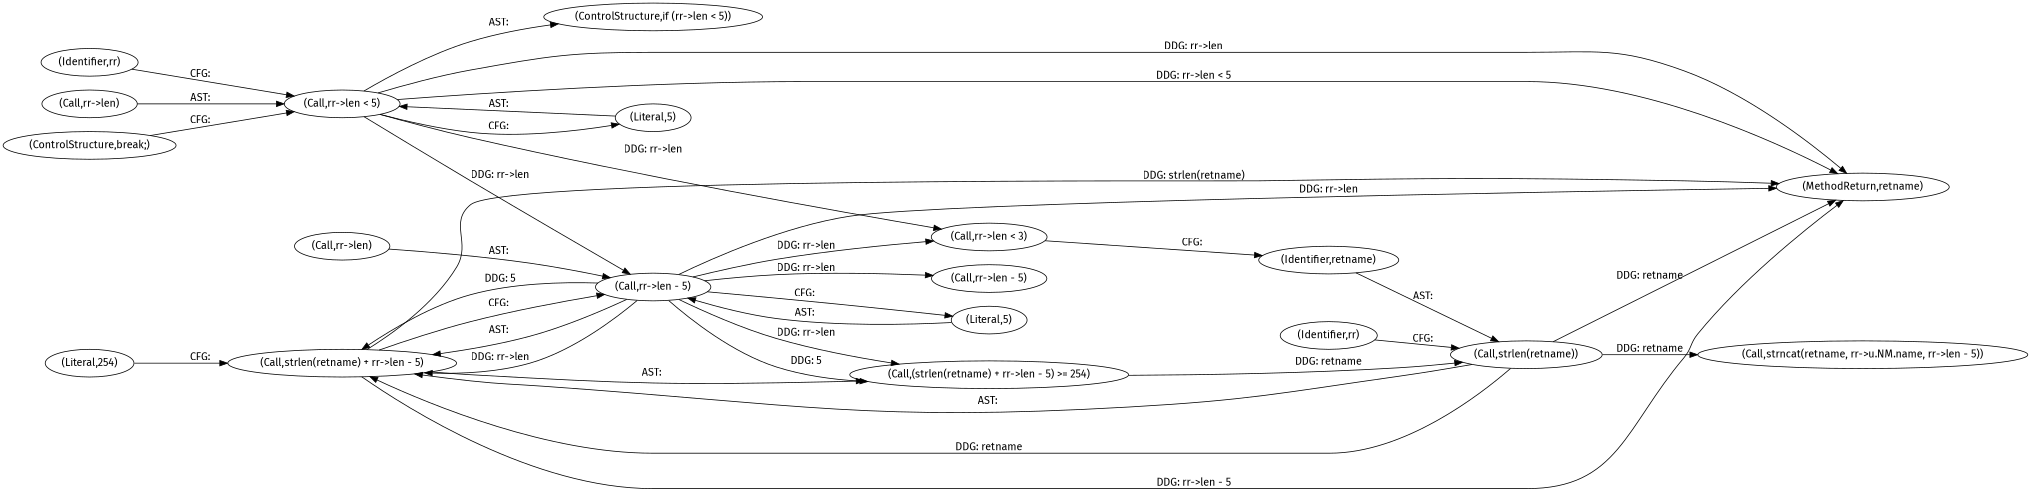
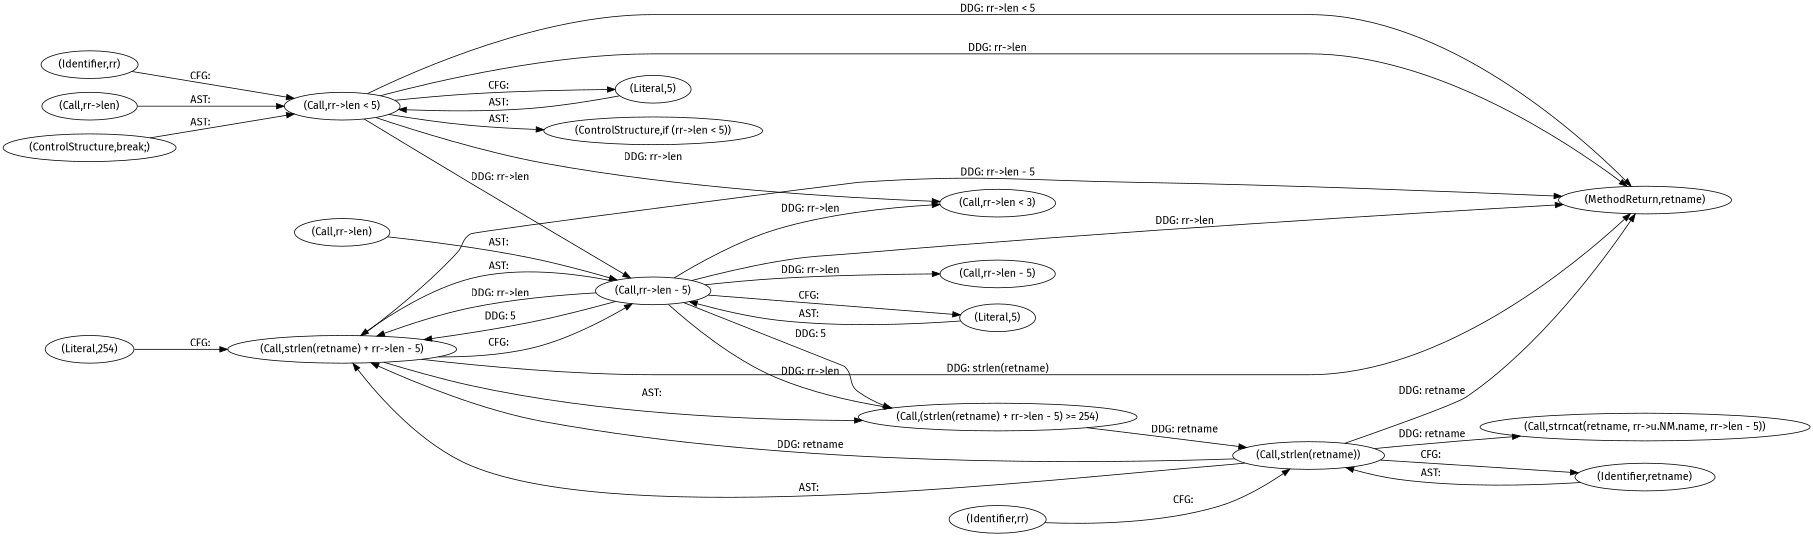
edge "(ControlStructure,break;)" -> "(Call,rr->len < 5)": label "CFG: " -> "AST: "
edge "(Call,rr->len < 3)" -> "(Identifier,retname)": now "(Call,strlen(retname))" -> "(Identifier,retname)"
